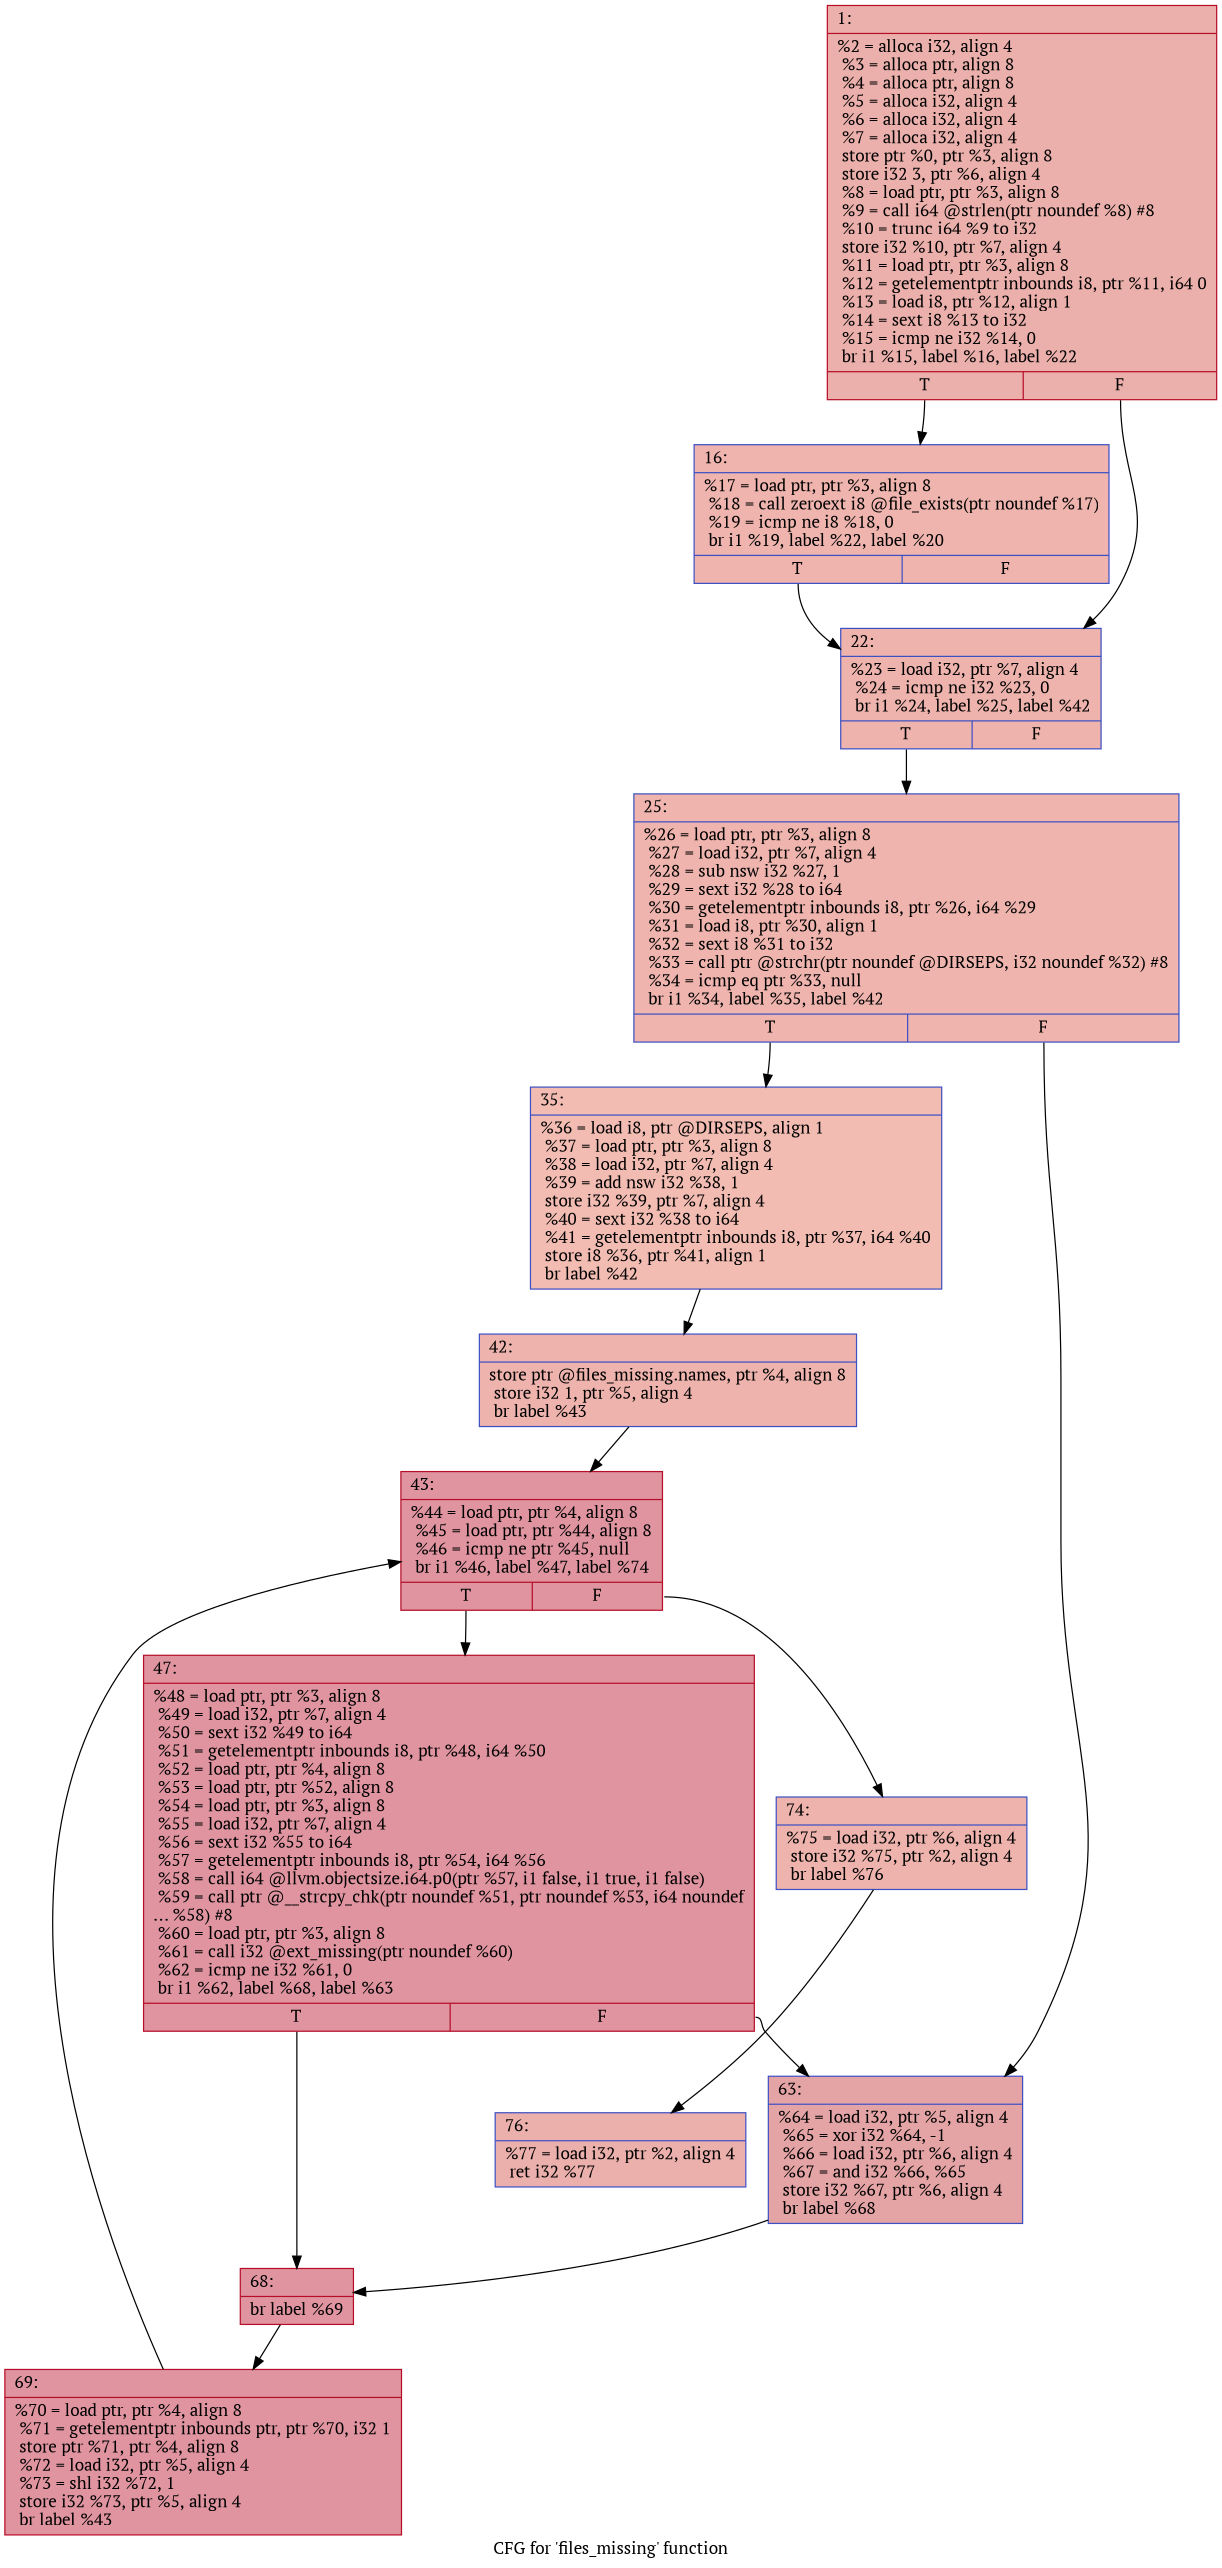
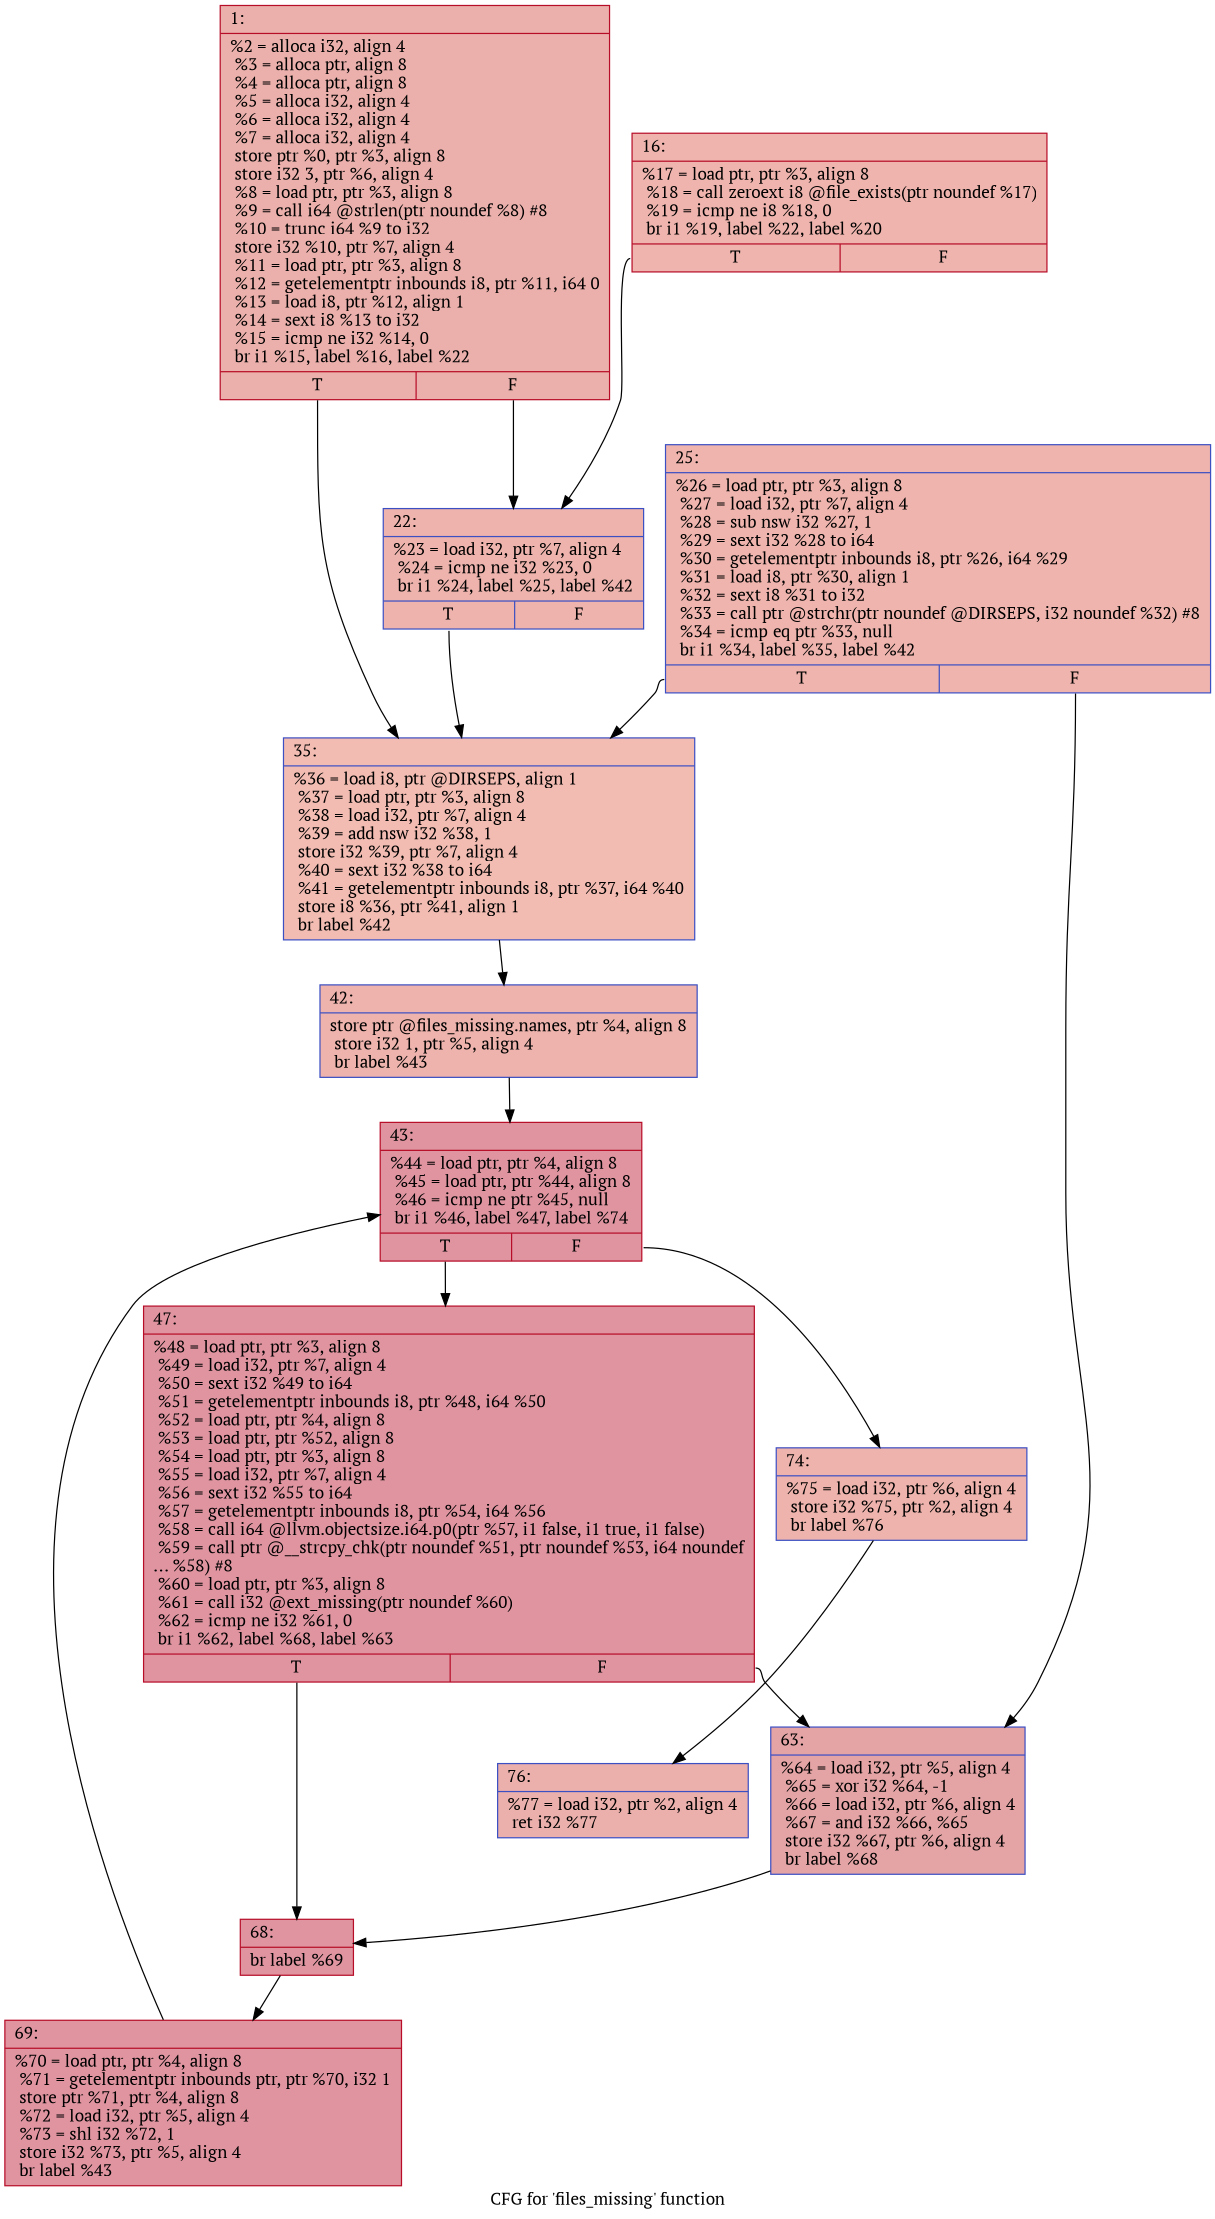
edge "1:" -> "16:": now "1:" -> "35:"
node "16:": color #3d50c3ff -> #b70d28ff
edge "22:" -> "25:": now "22:" -> "35:"
